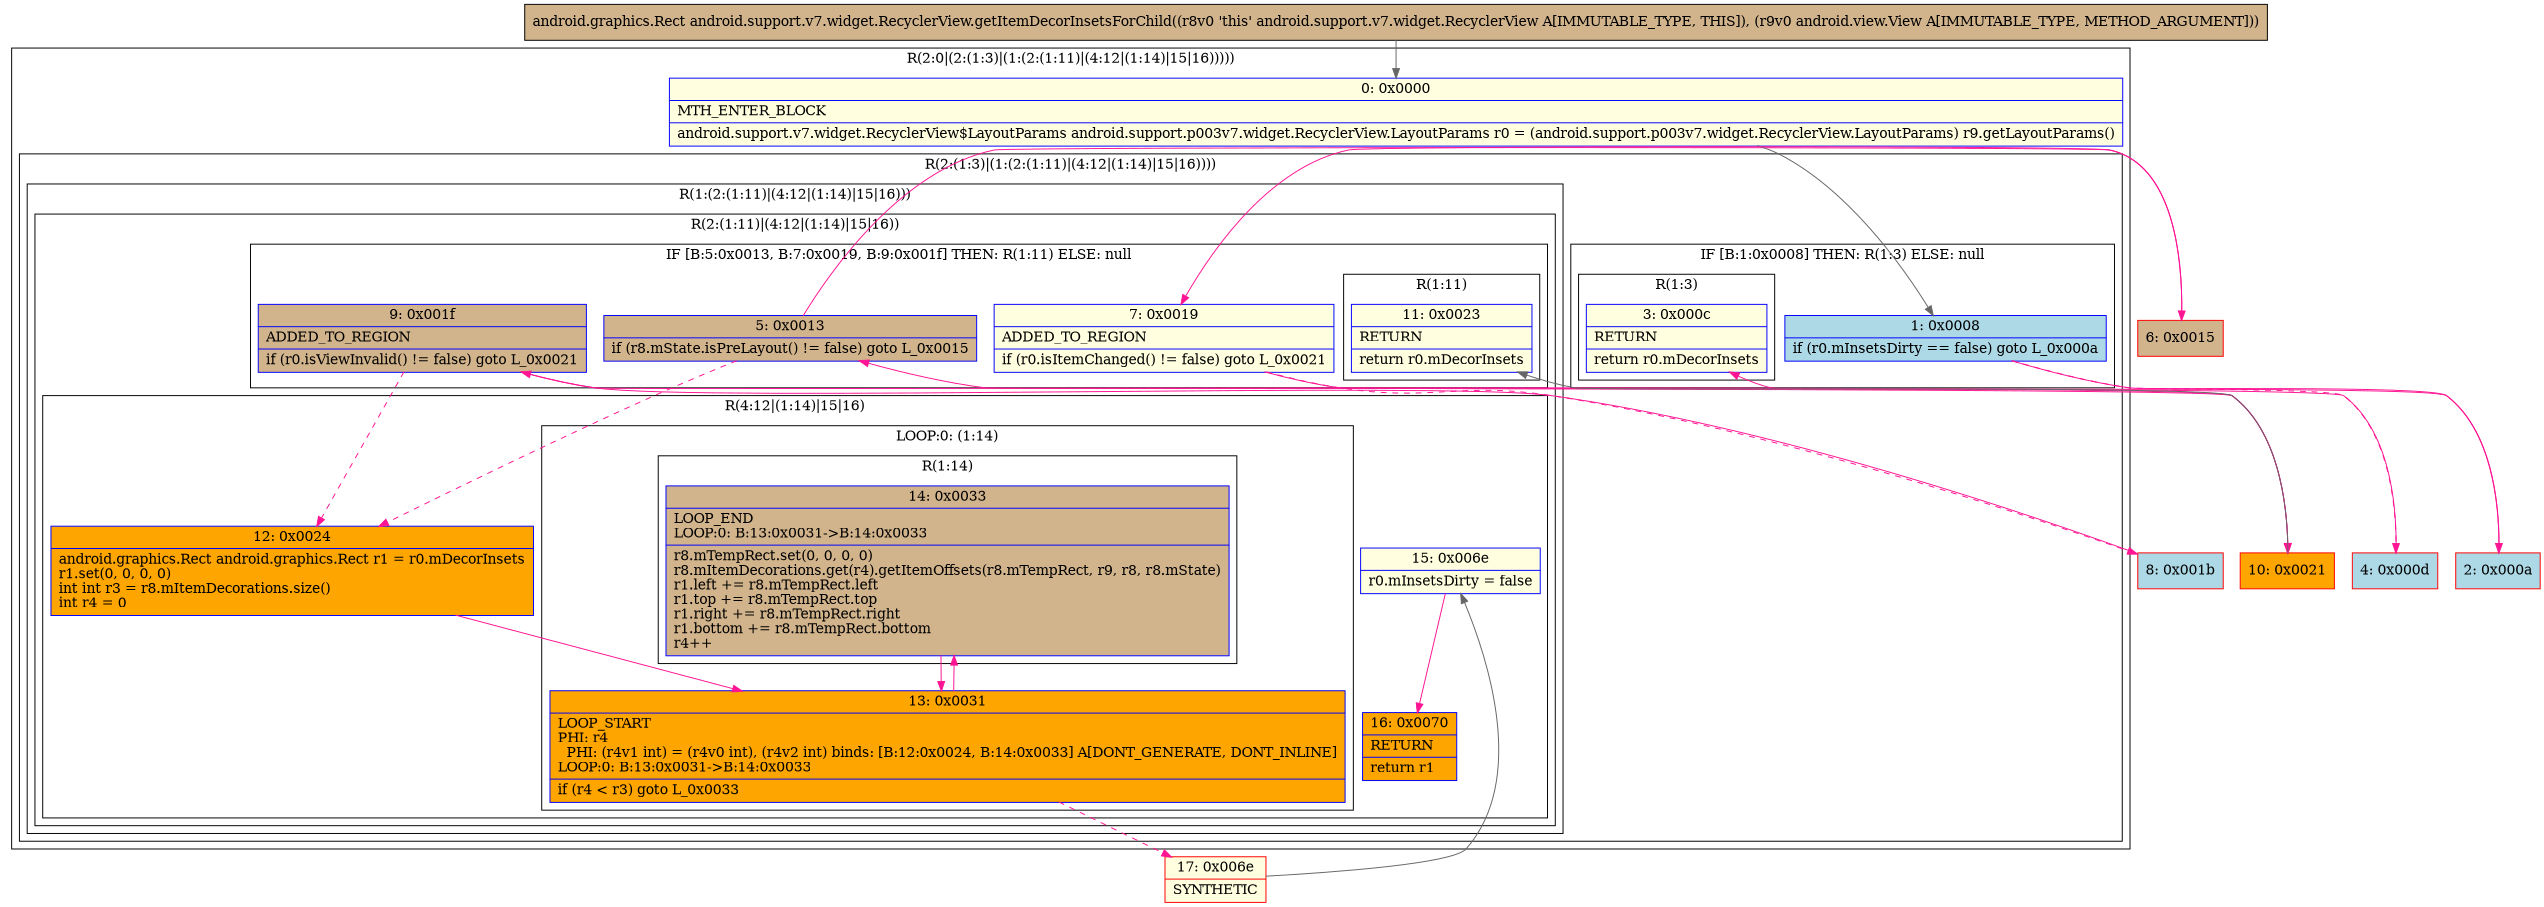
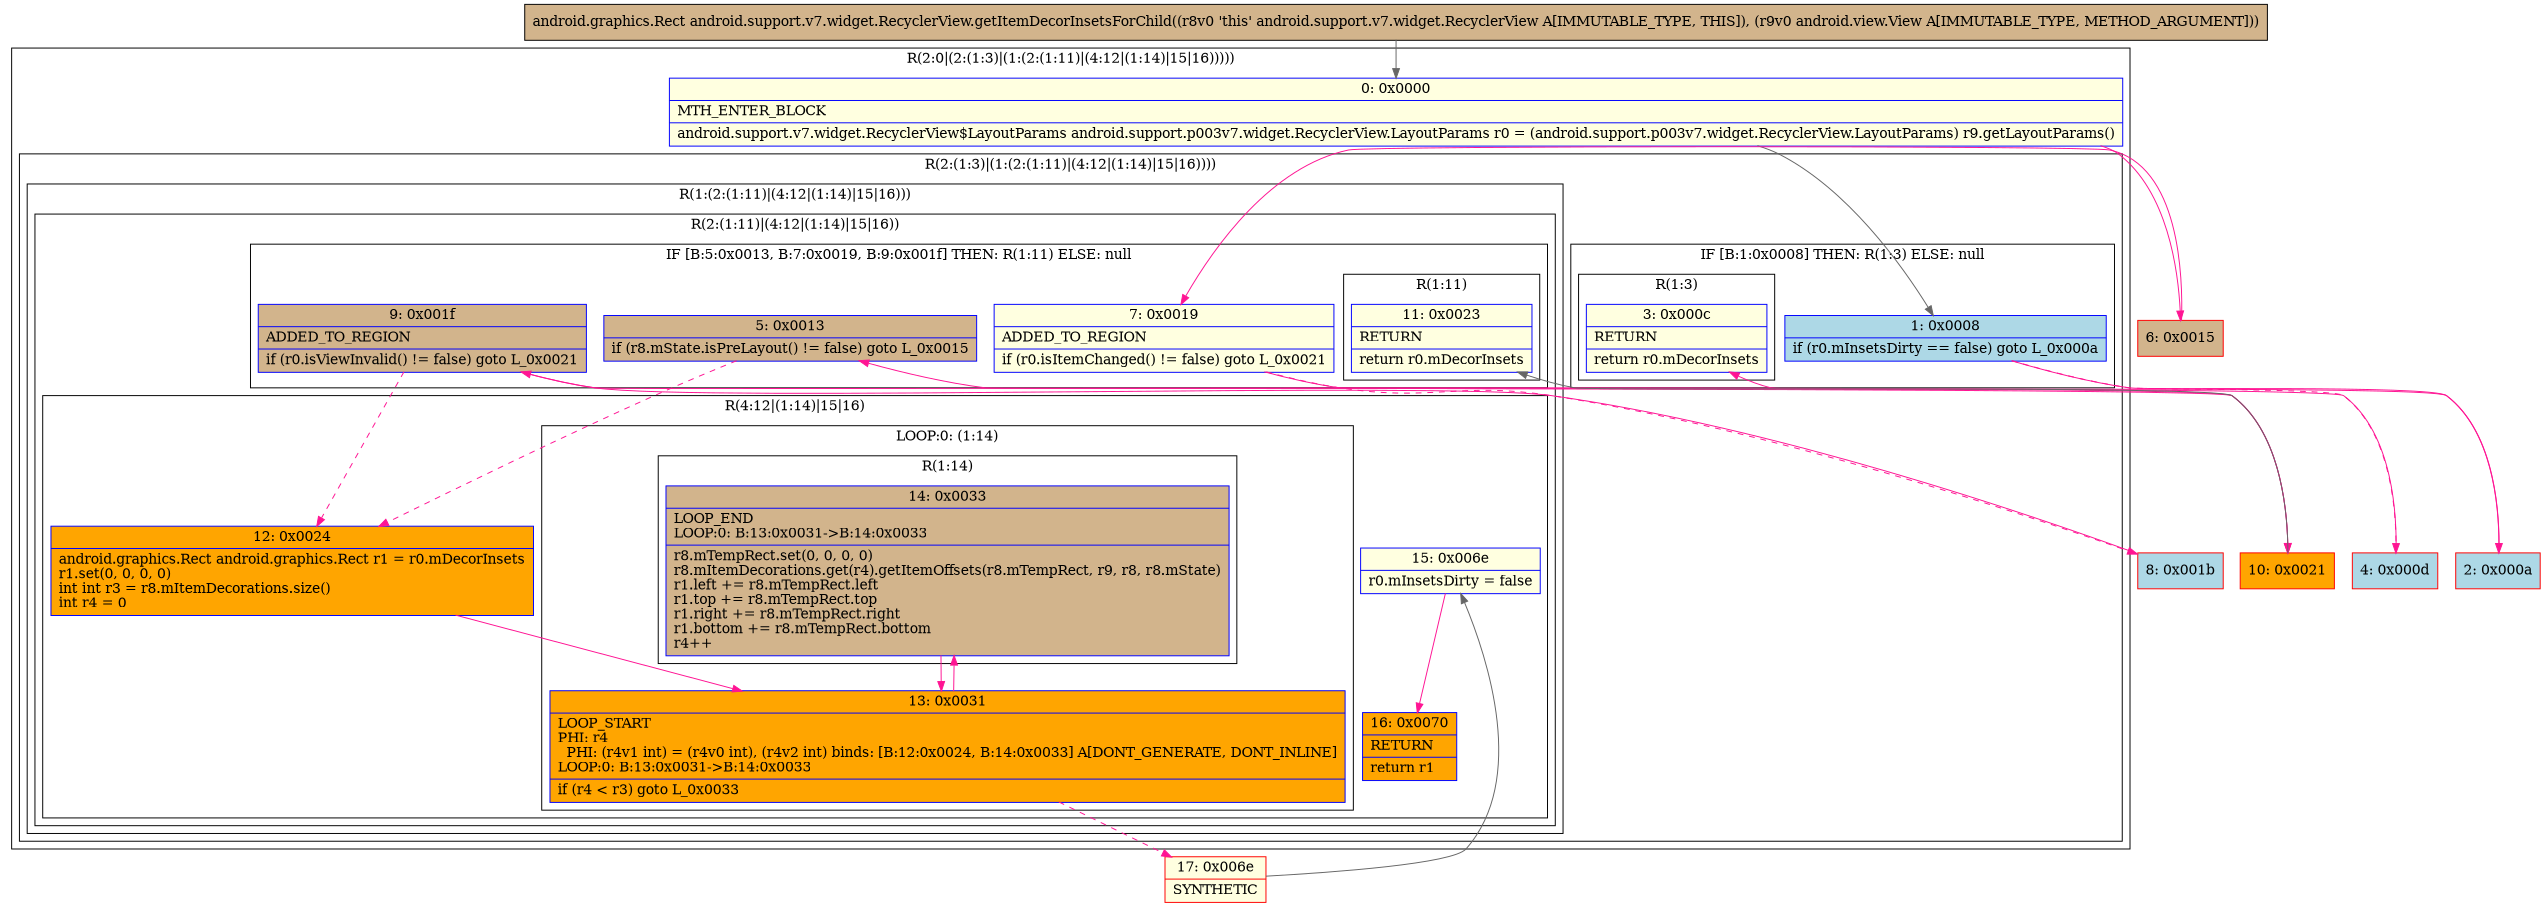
edge "5: 0x0013" -> "6: 0x0015": now "0: 0x0000" -> "6: 0x0015"
